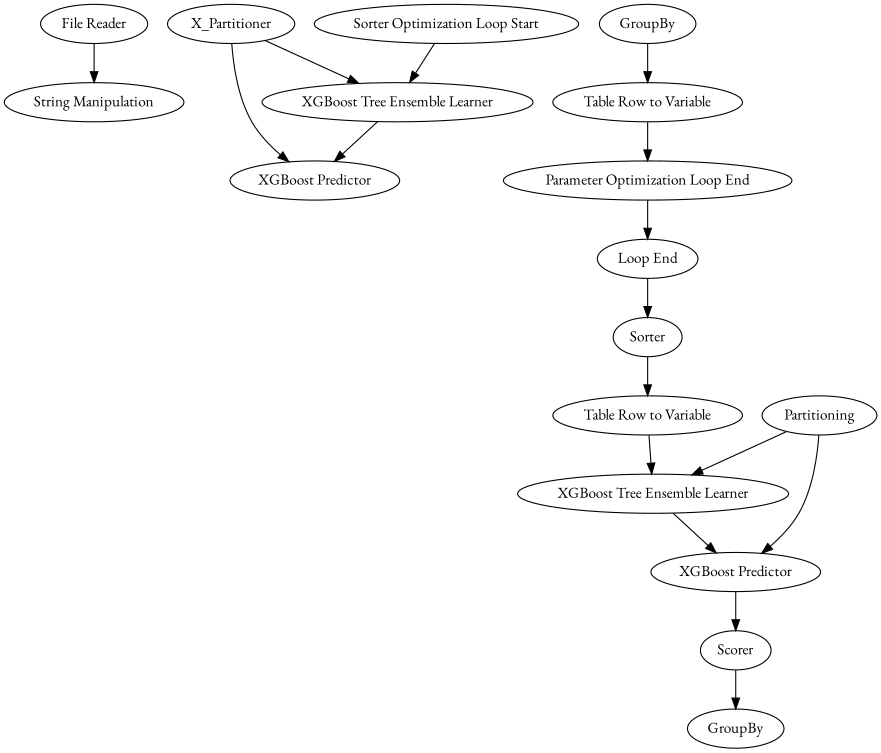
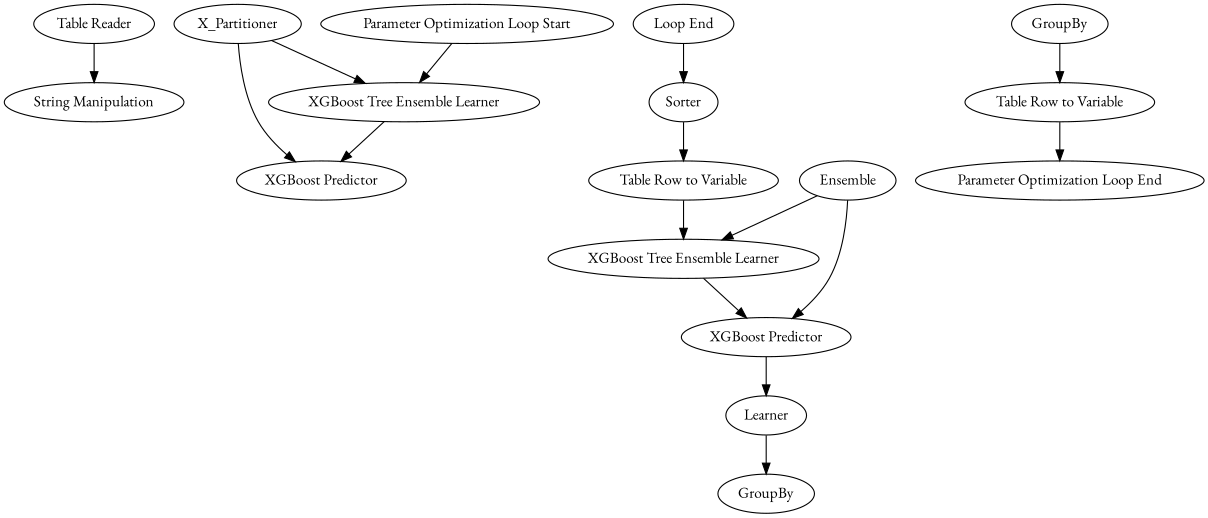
node "File Reader": label "File Reader" -> "Table Reader"
node "Sorter Optimization Loop Start": label "Sorter Optimization Loop Start" -> "Parameter Optimization Loop Start"
edge "Parameter Optimization Loop End" -> "Loop End": removed
node "Partitioning": label "Partitioning" -> "Ensemble"
node "Scorer": label "Scorer" -> "Learner"
